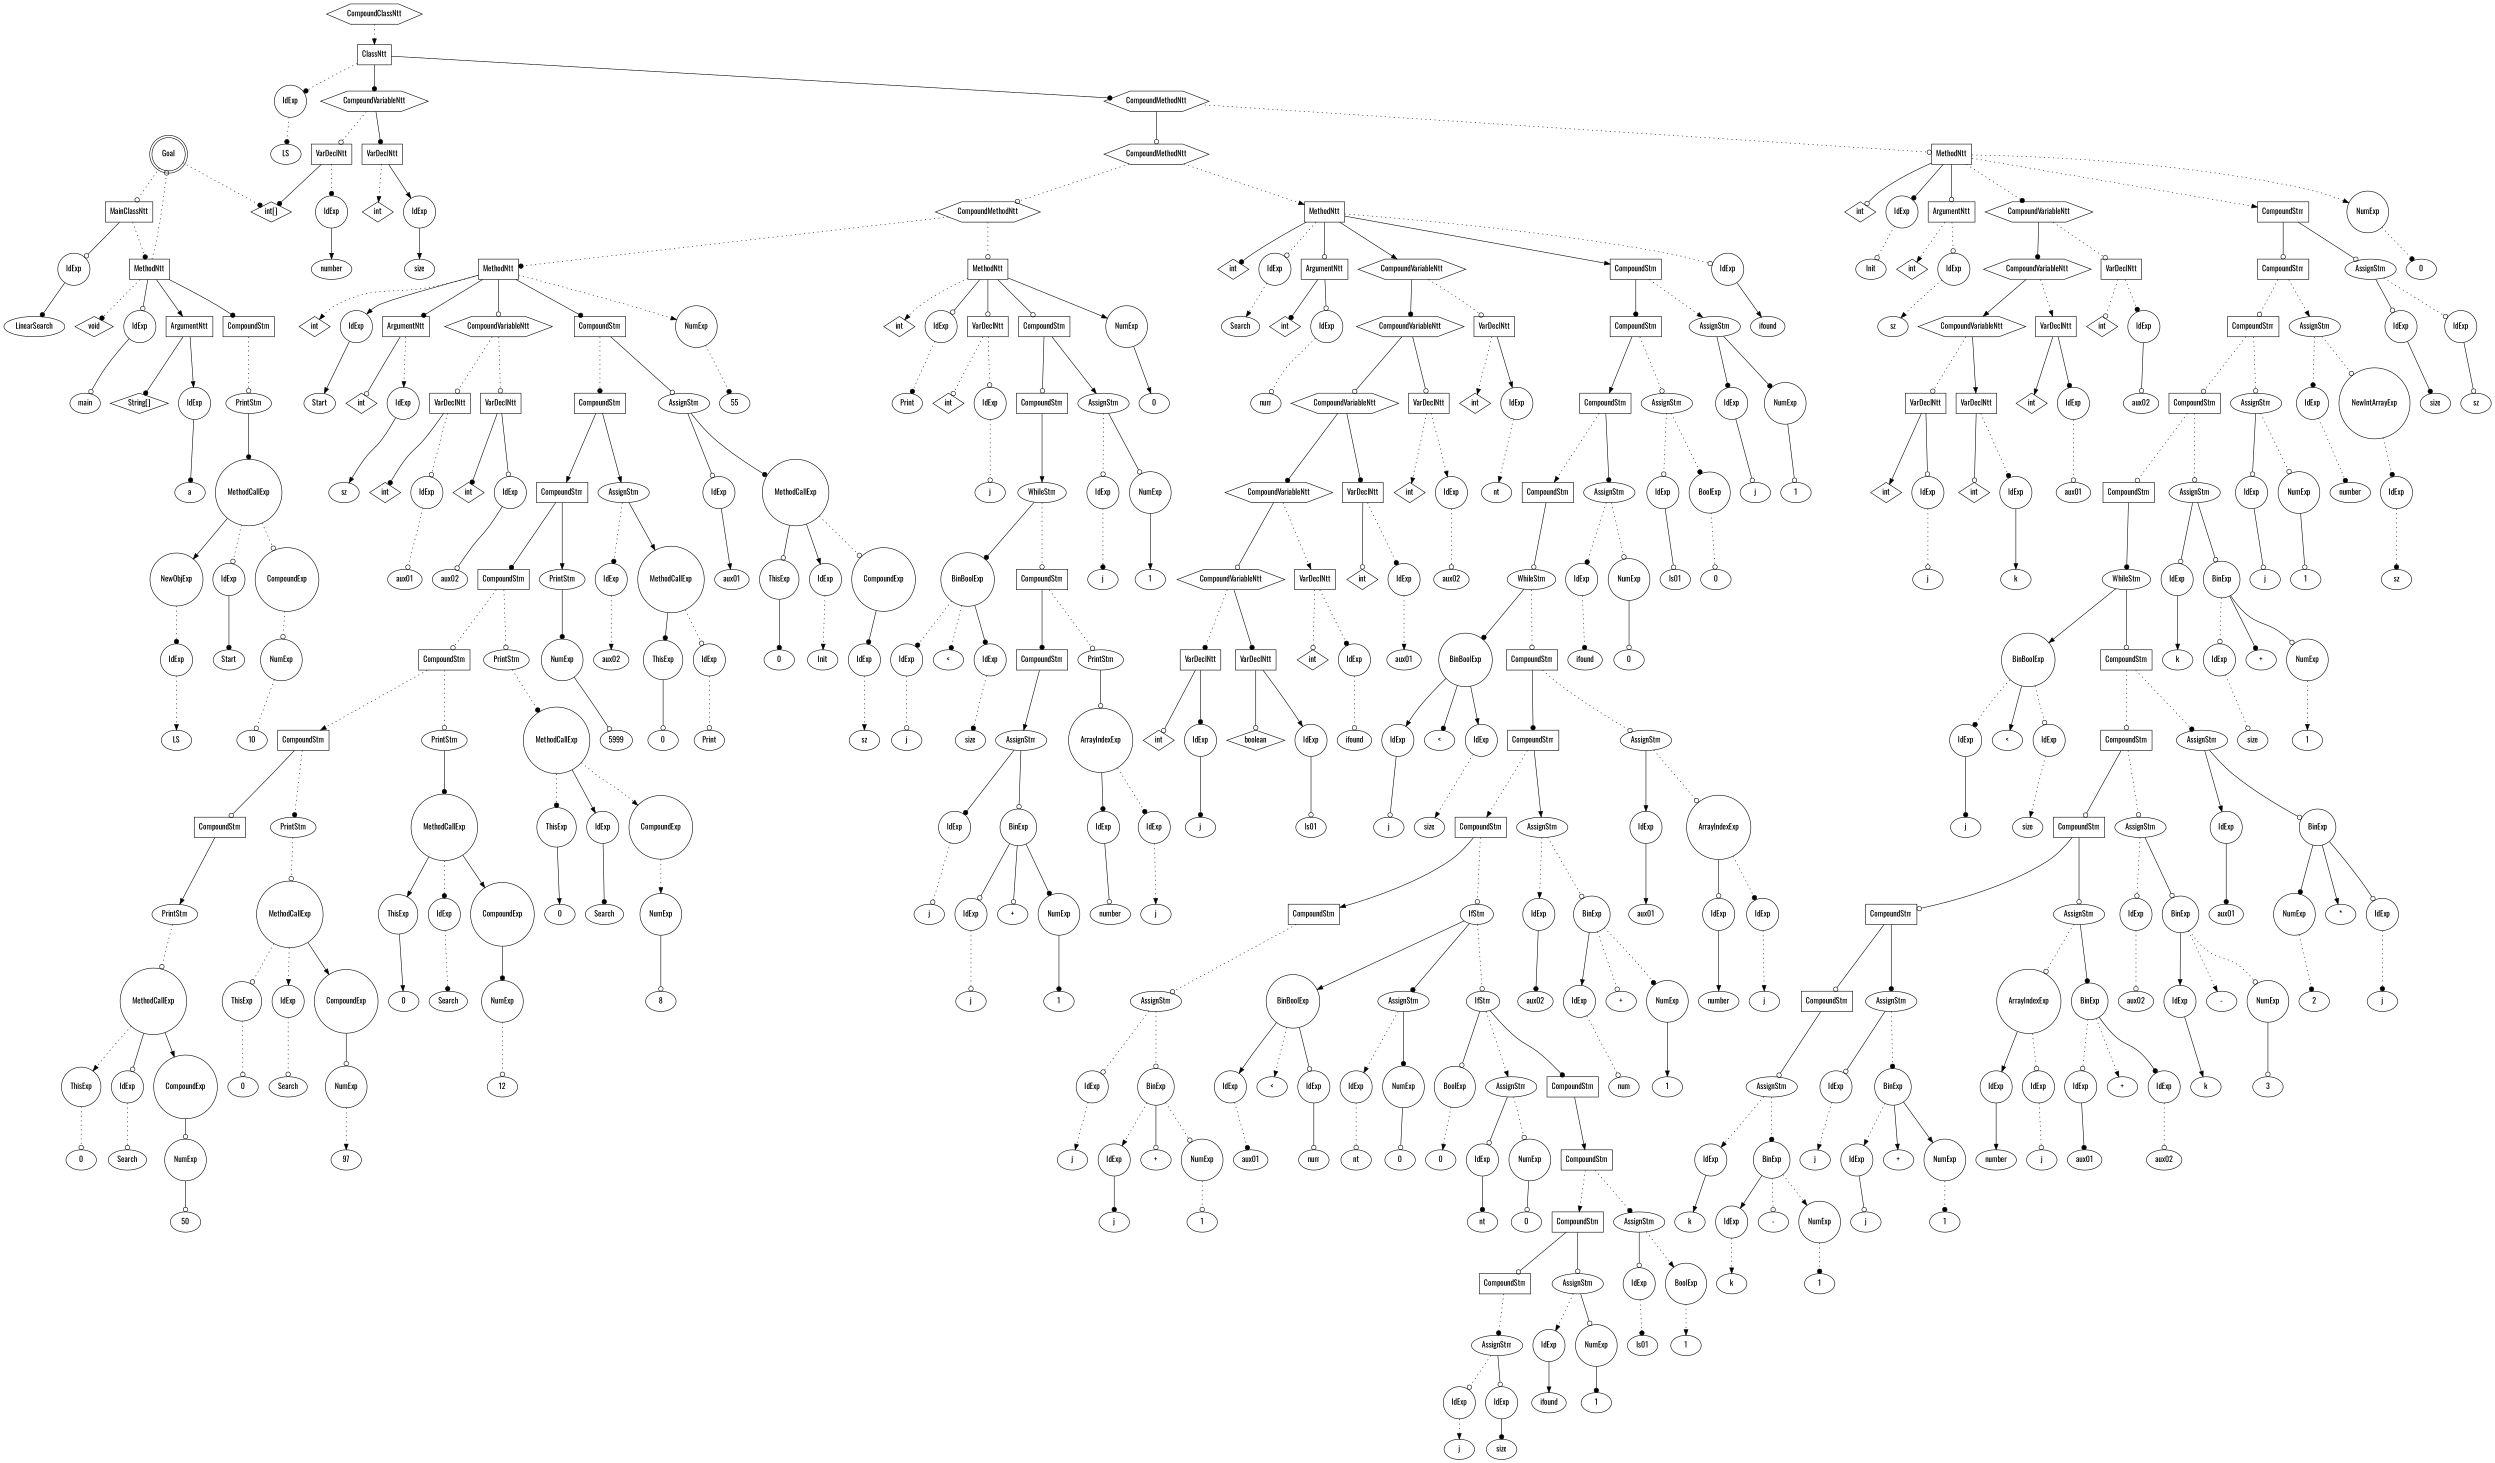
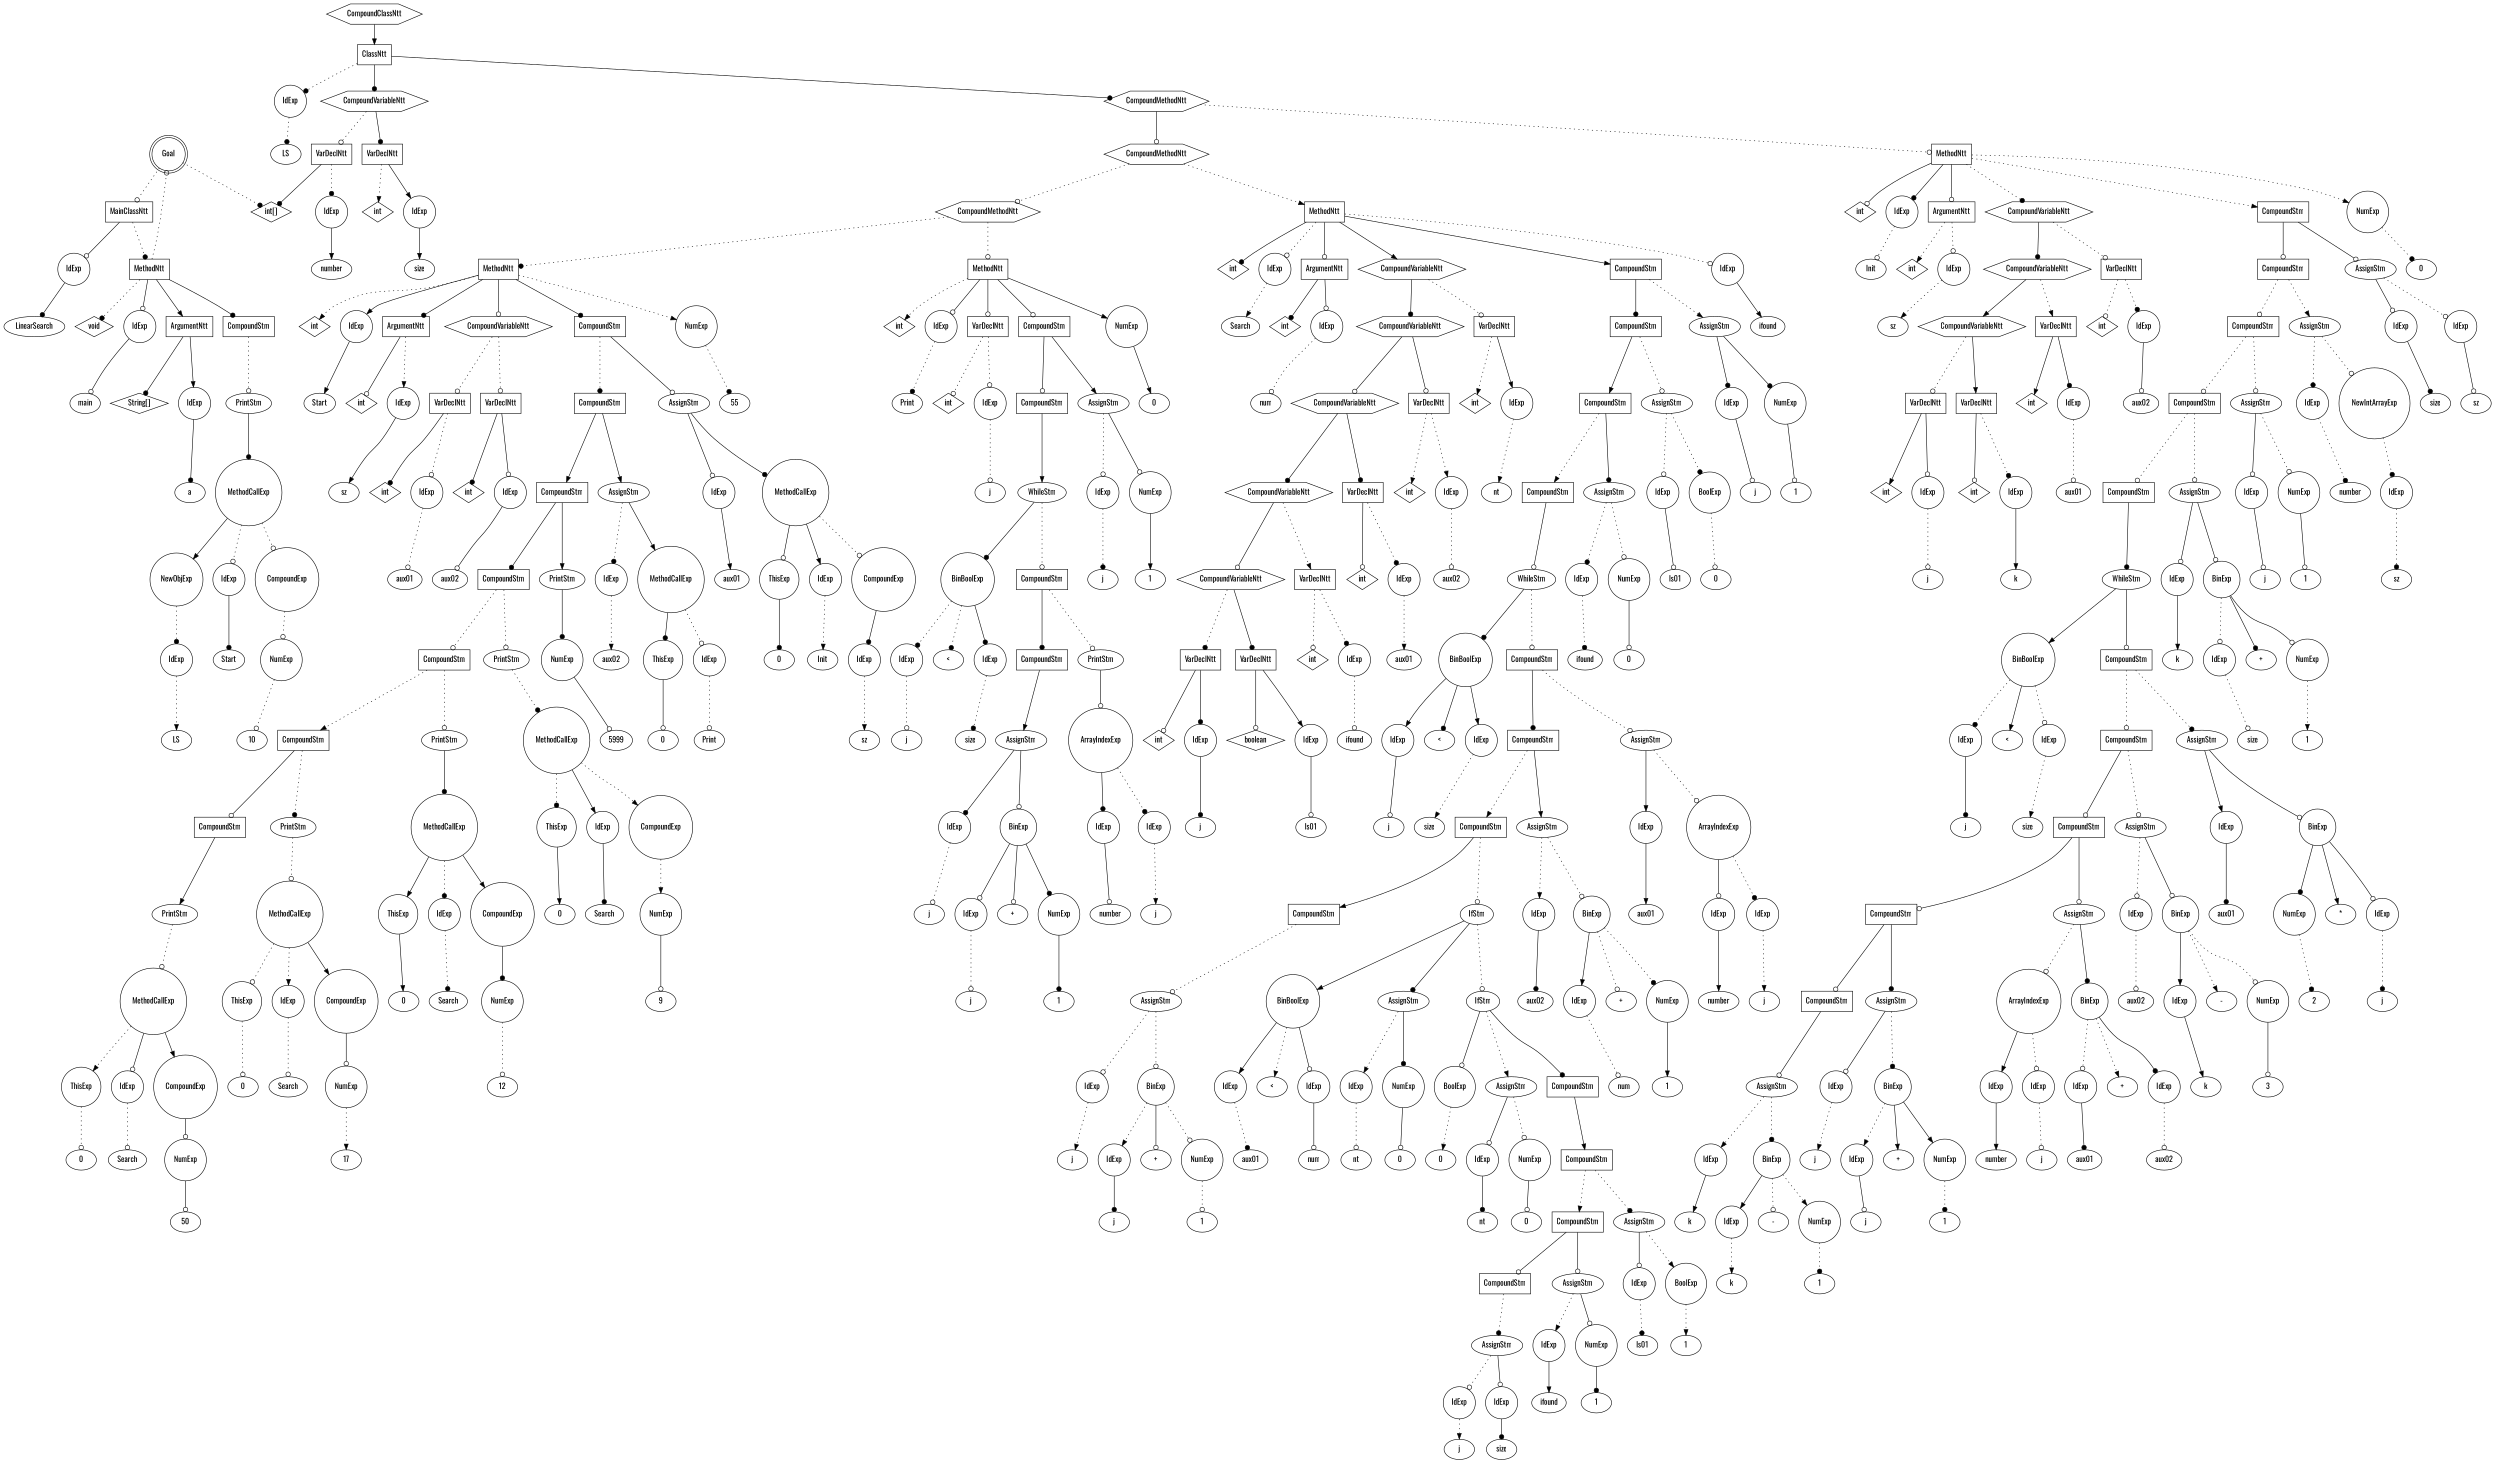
edge "CompoundClassNtt" -> "ClassNtt": style dotted -> solid
node "8": label "8" -> "9"
node "97": label "97" -> "17"
